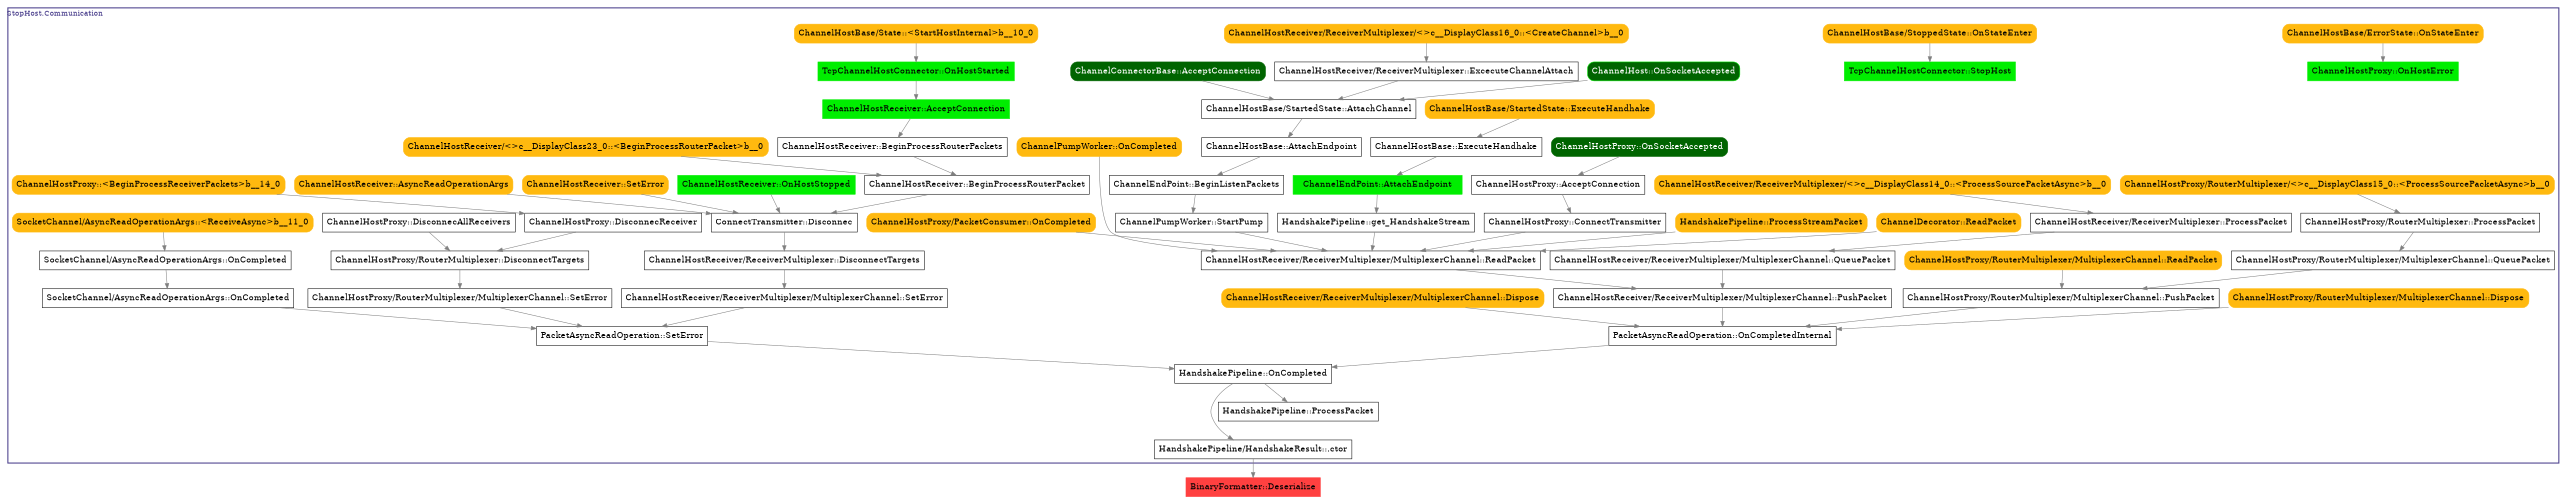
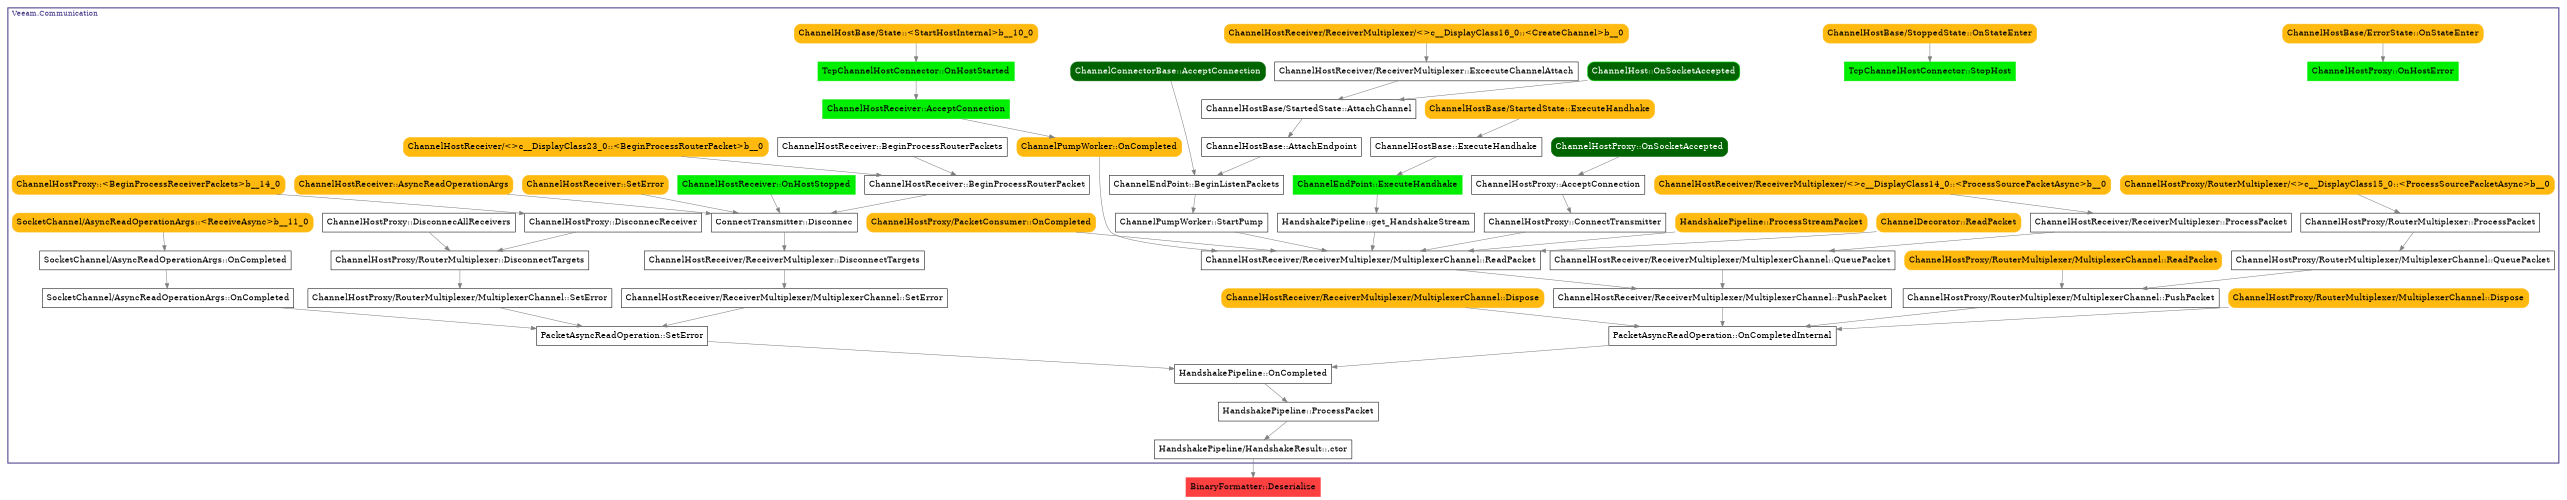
cluster "StopHost.Communication": label "StopHost.Communication" -> "Veeam.Communication"
edge "ChannelConnectorBase::AcceptConnection" -> "ChannelHostBase/StartedState::AttachChannel": now "ChannelConnectorBase::AcceptConnection" -> "ChannelEndPoint::BeginListenPackets"
edge "ChannelHostReceiver::AcceptConnection" -> "ChannelHostReceiver::BeginProcessRouterPackets": now "ChannelHostReceiver::AcceptConnection" -> "ChannelPumpWorker::OnCompleted"
node "ChannelEndPoint::AttachEndpoint": label "ChannelEndPoint::AttachEndpoint" -> "ChannelEndPoint::ExecuteHandhake"
edge "HandshakePipeline::OnCompleted" -> "HandshakePipeline/HandshakeResult::.ctor": now "HandshakePipeline::ProcessPacket" -> "HandshakePipeline/HandshakeResult::.ctor"
